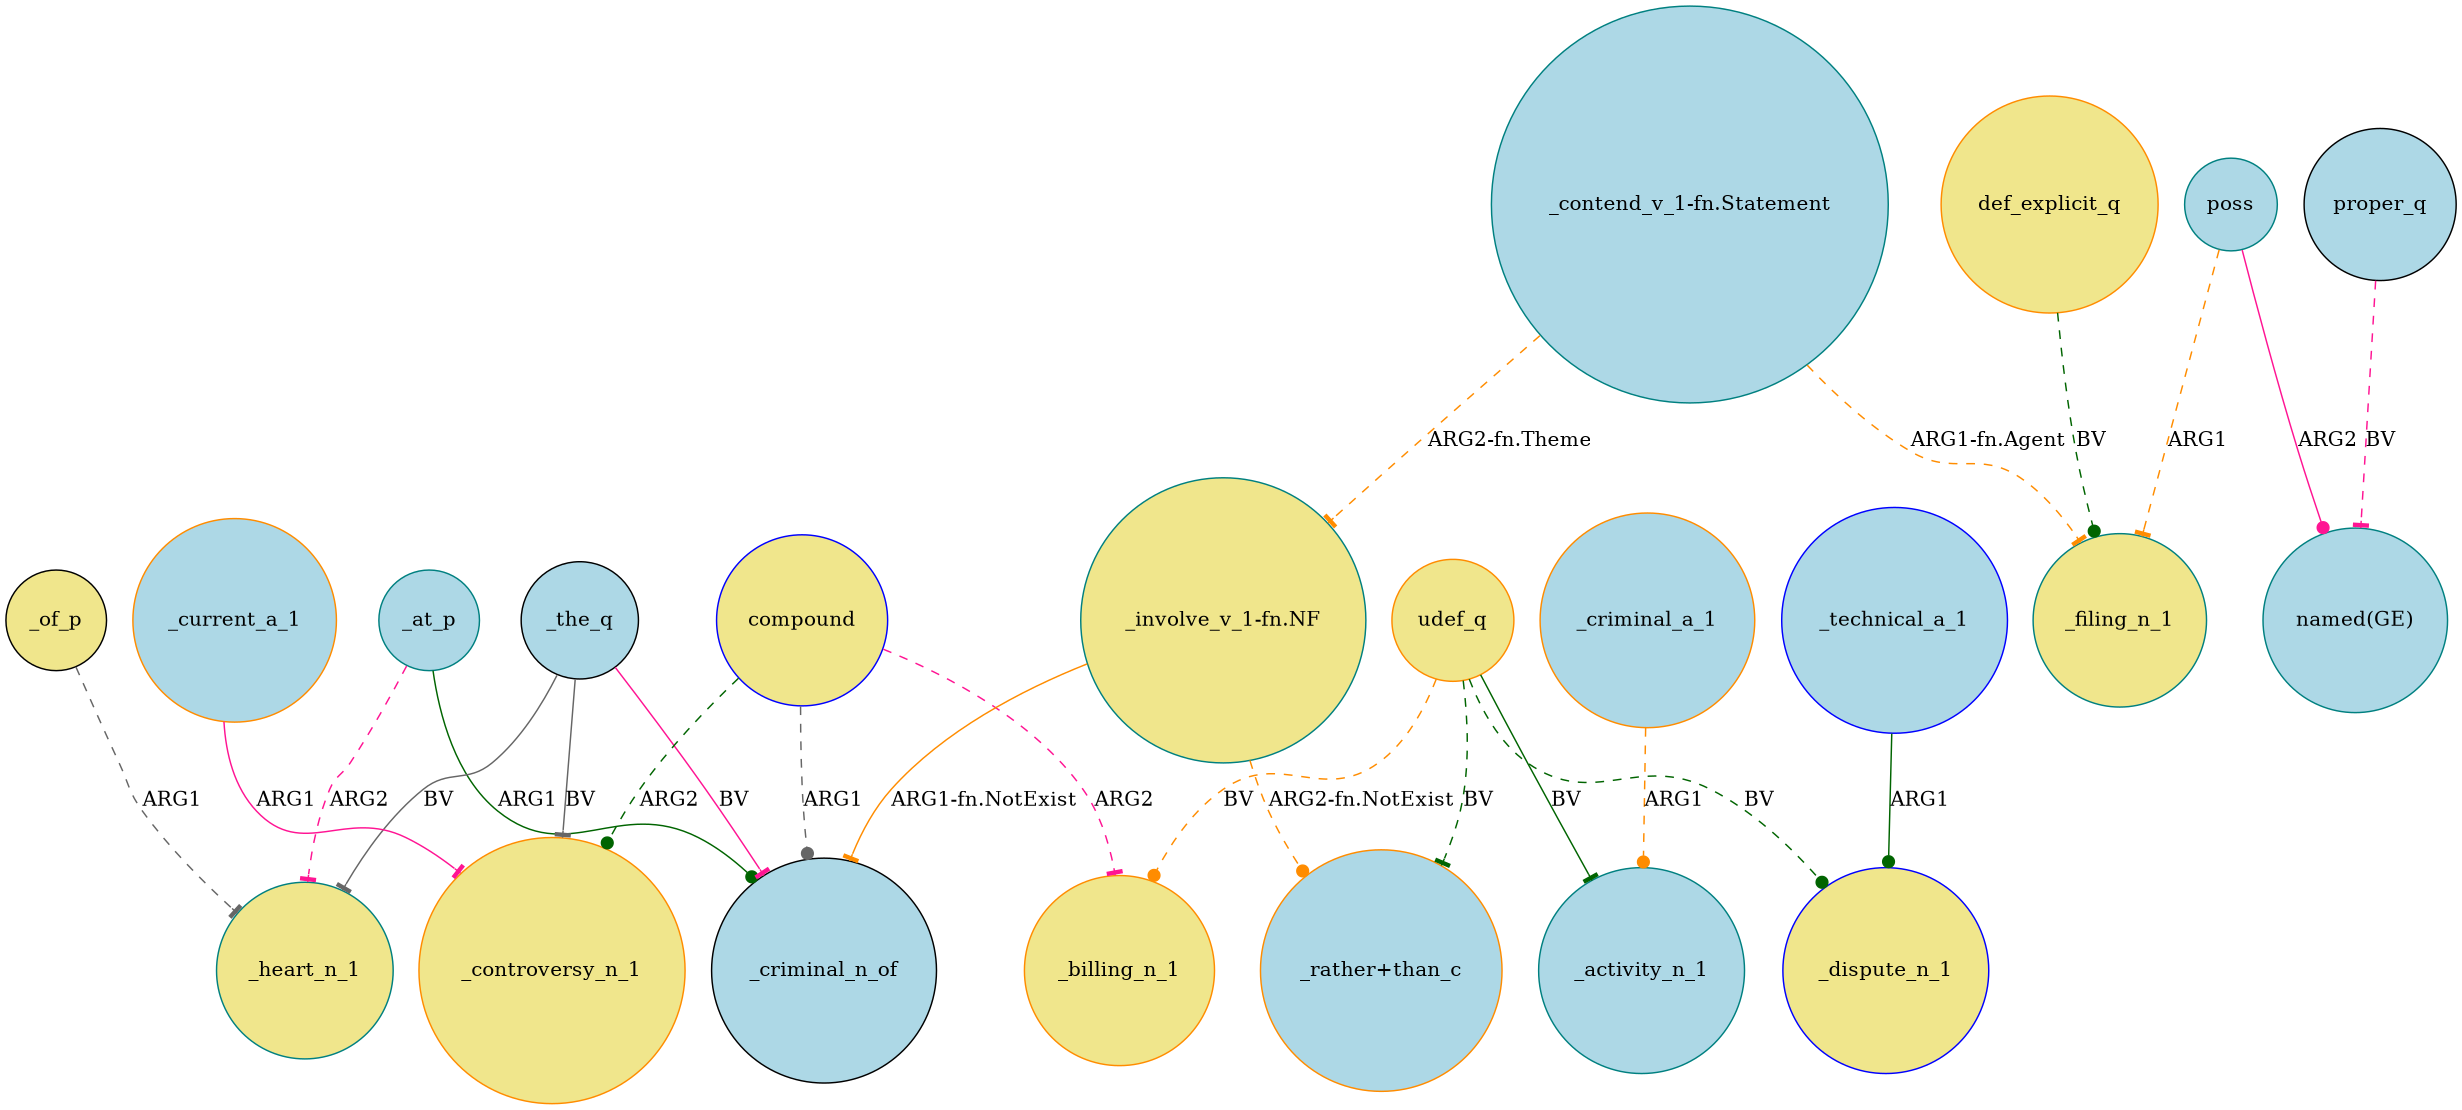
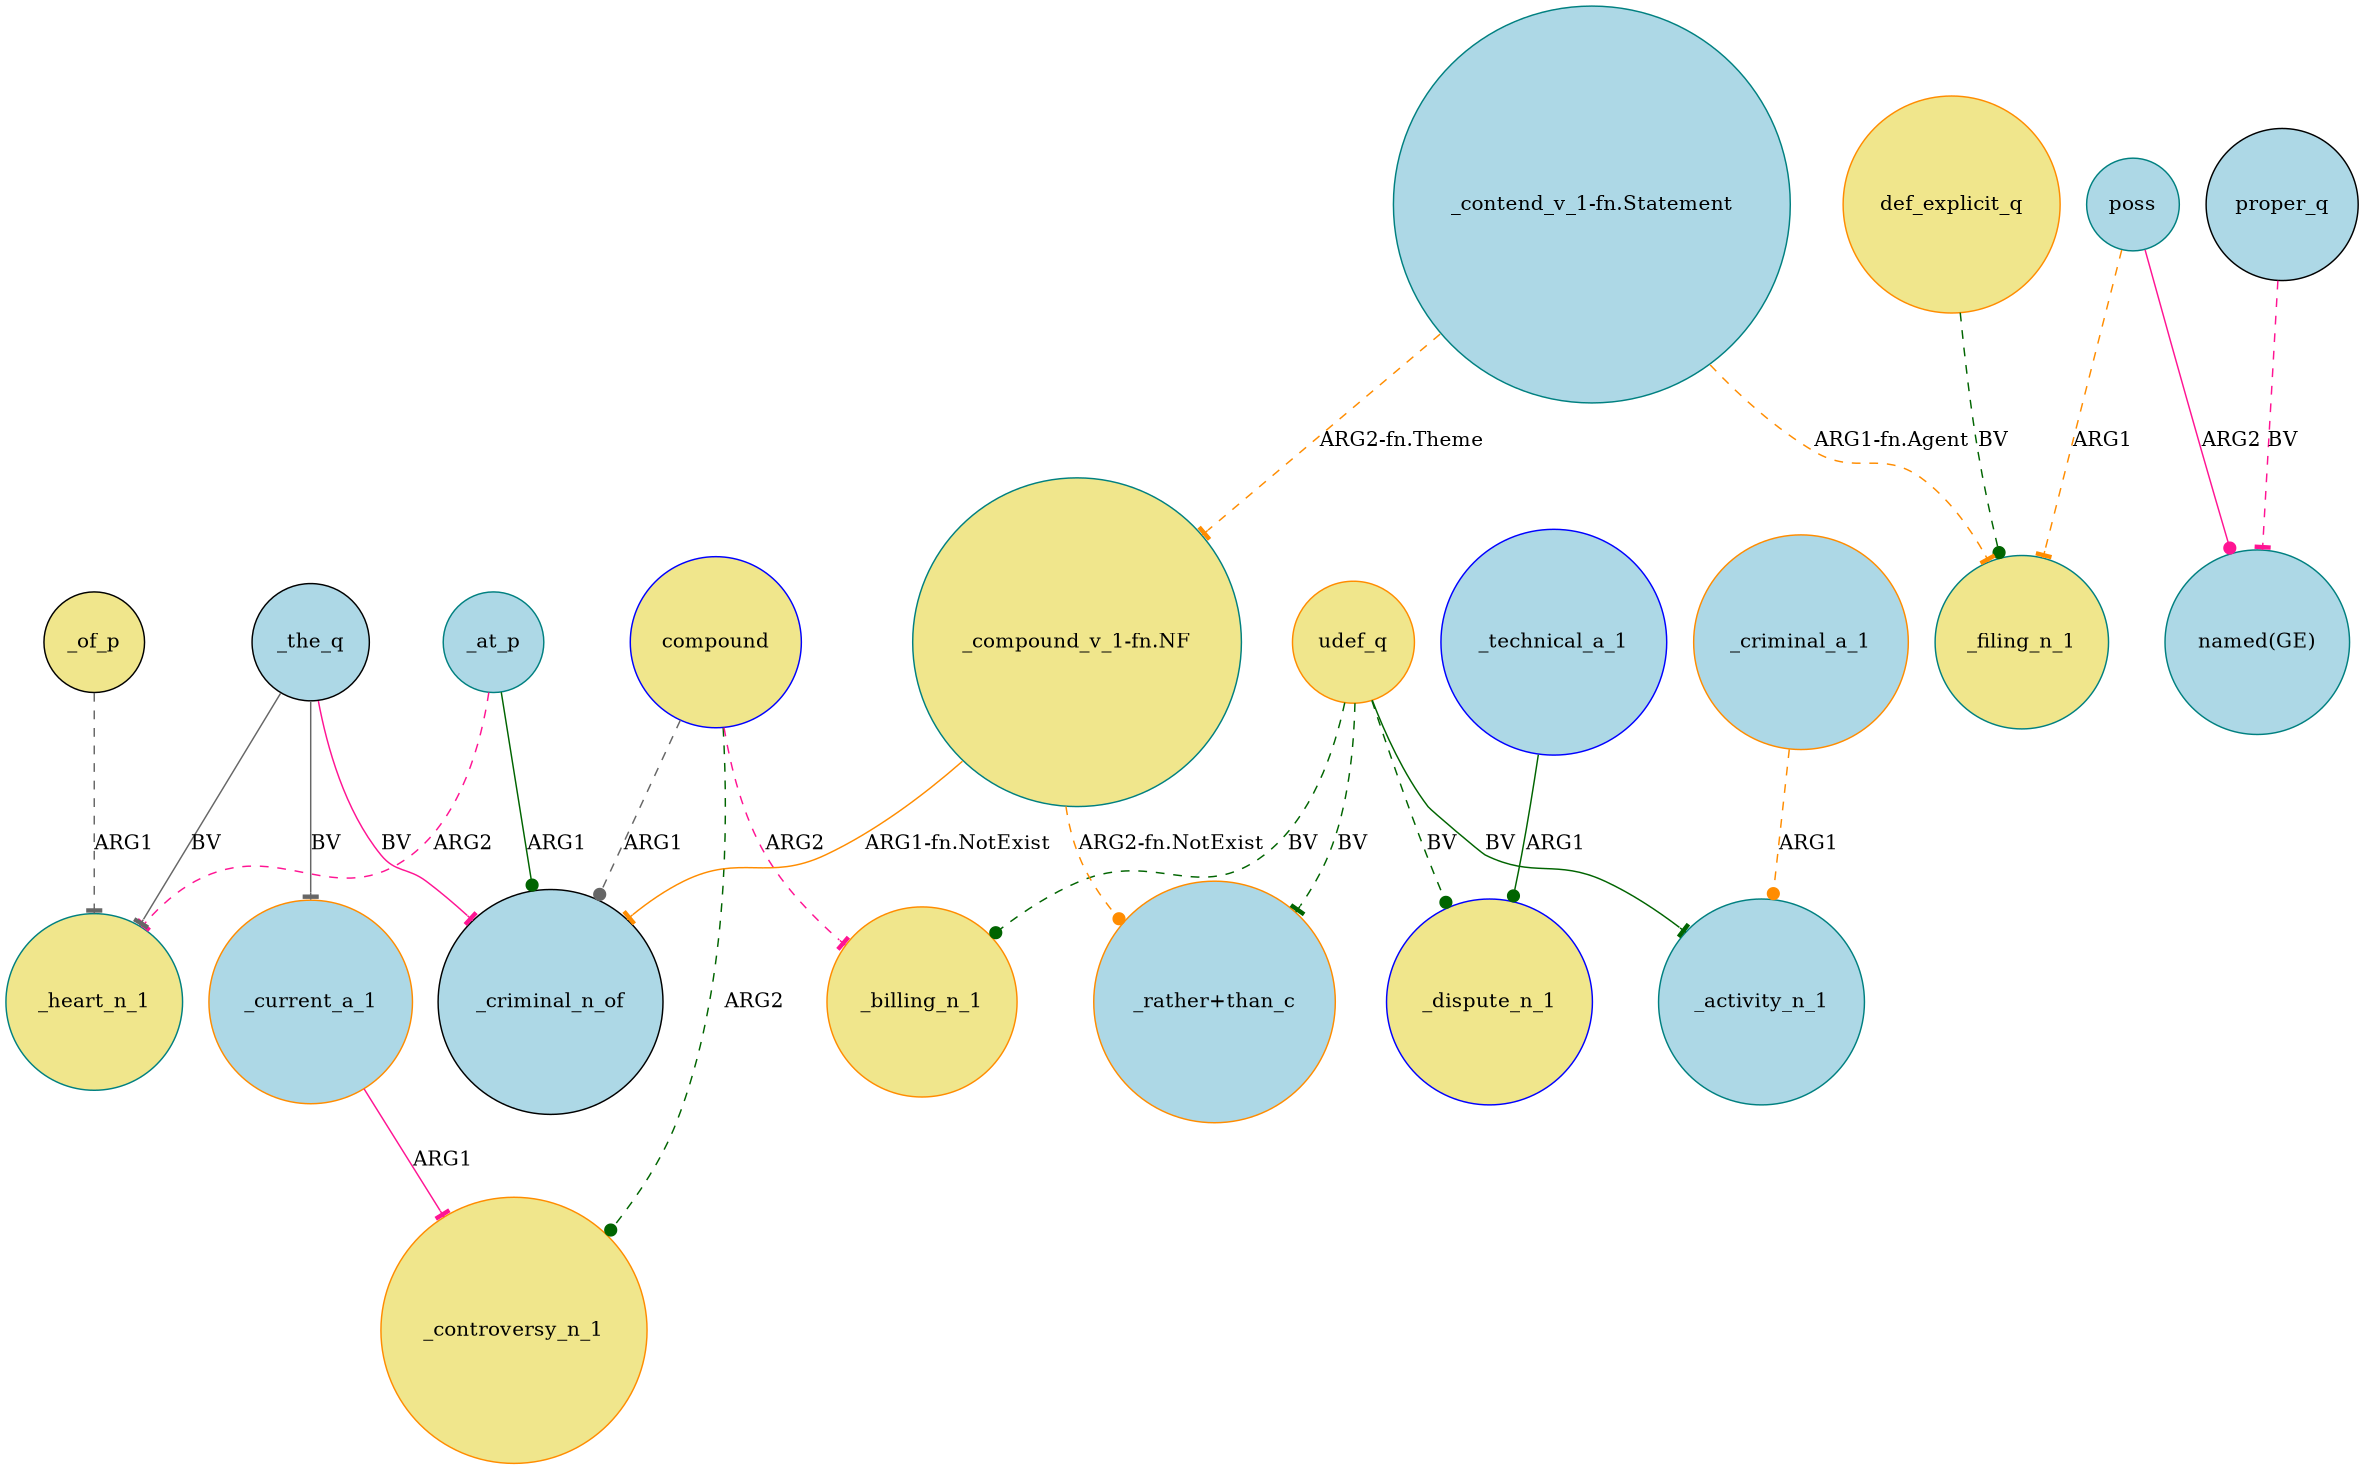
node "_involve_v_1-fn.NF": label "_involve_v_1-fn.NF" -> "_compound_v_1-fn.NF"
edge "_the_q" -> "_controversy_n_1": now "_the_q" -> "_current_a_1"
edge "udef_q" -> "_billing_n_1": color darkorange -> darkgreen
